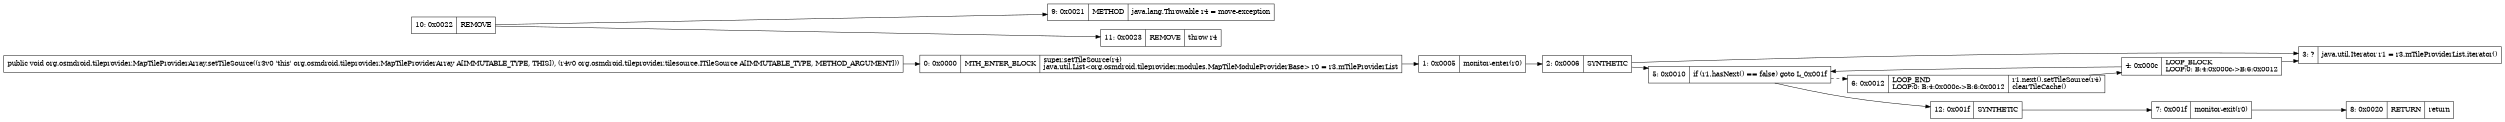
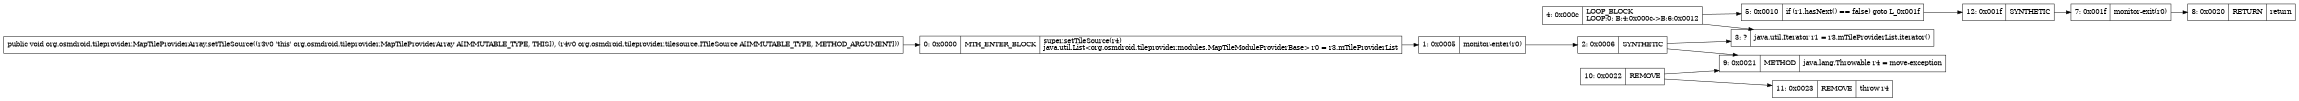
edge "2: 0x0006" -> "5: 0x0010": now "2: 0x0006" -> "9: 0x0021"
node "6: 0x0012": removed
